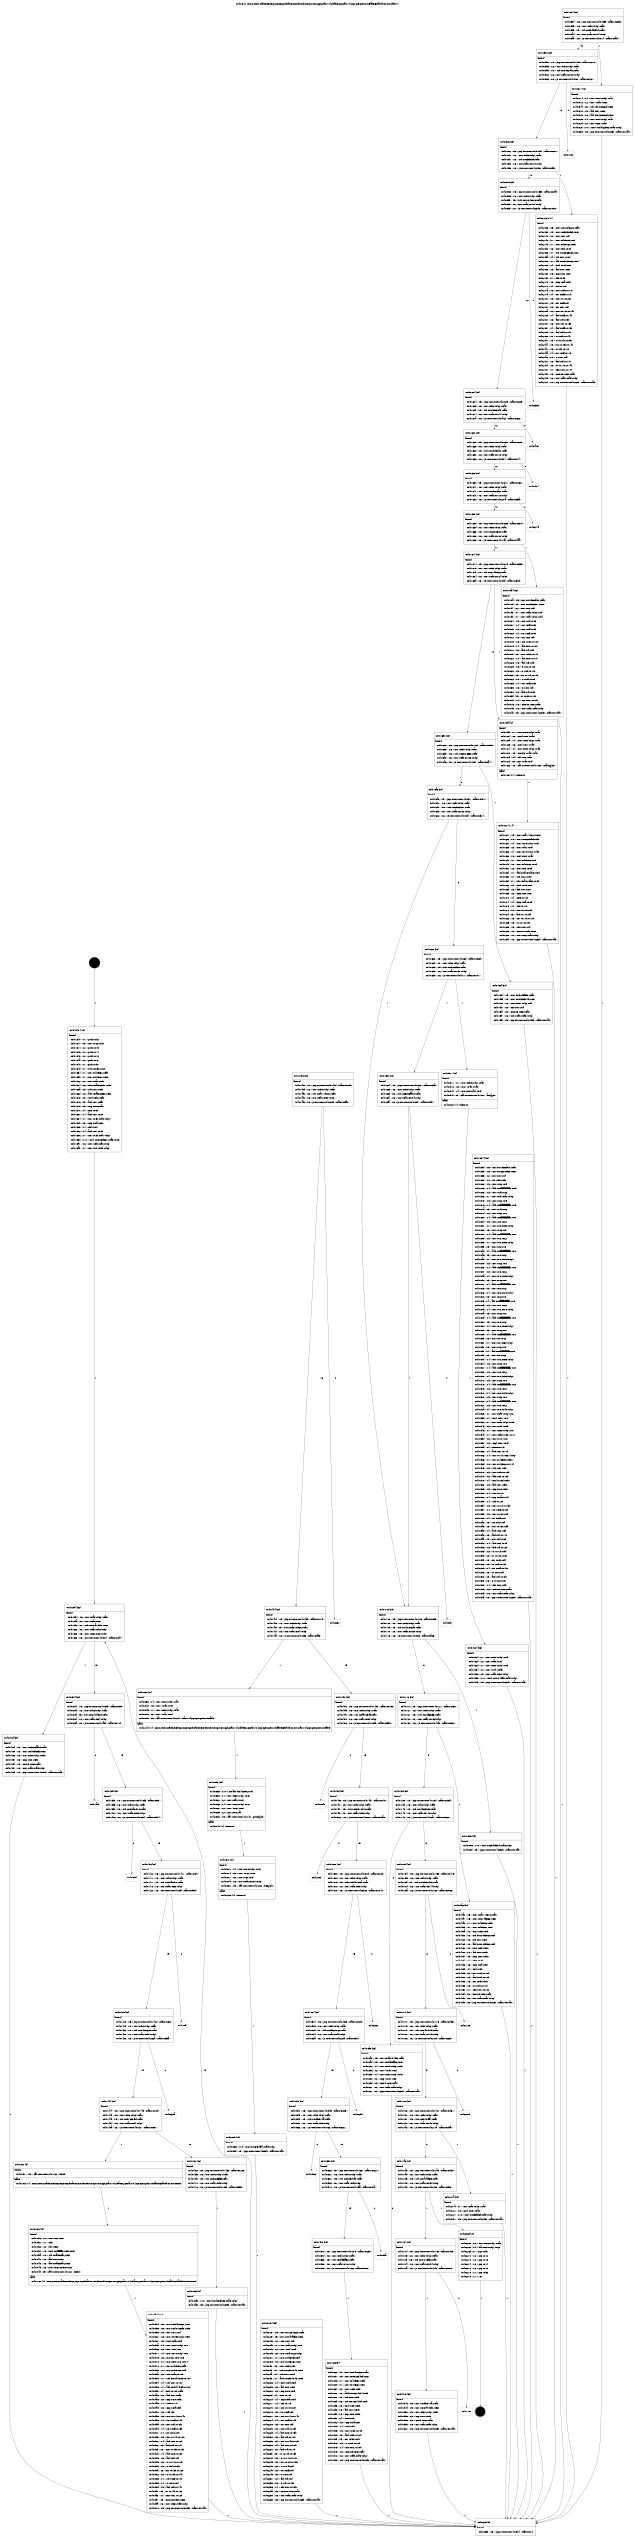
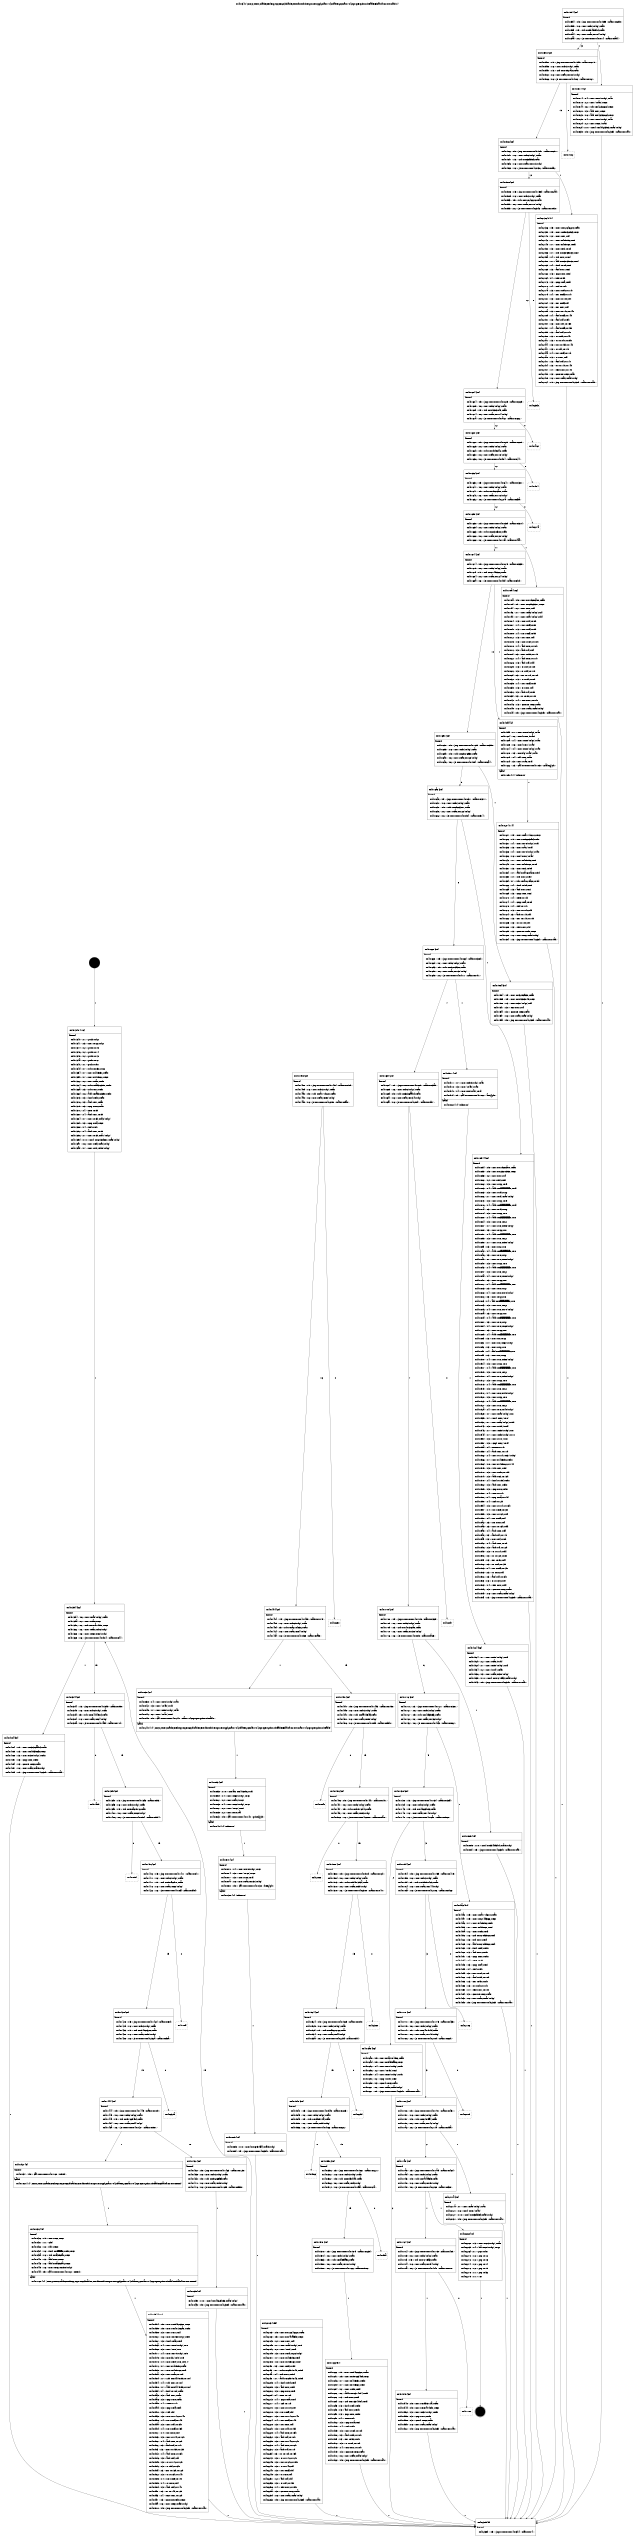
edge "0x4016ac [28]" -> "0x401700 [28]": now "0x4016ac [28]" -> "0x401854 [400]"
